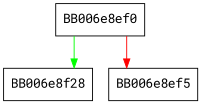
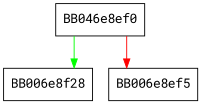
node "BB006e8ef0": label "BB006e8ef0" -> "BB046e8ef0"
